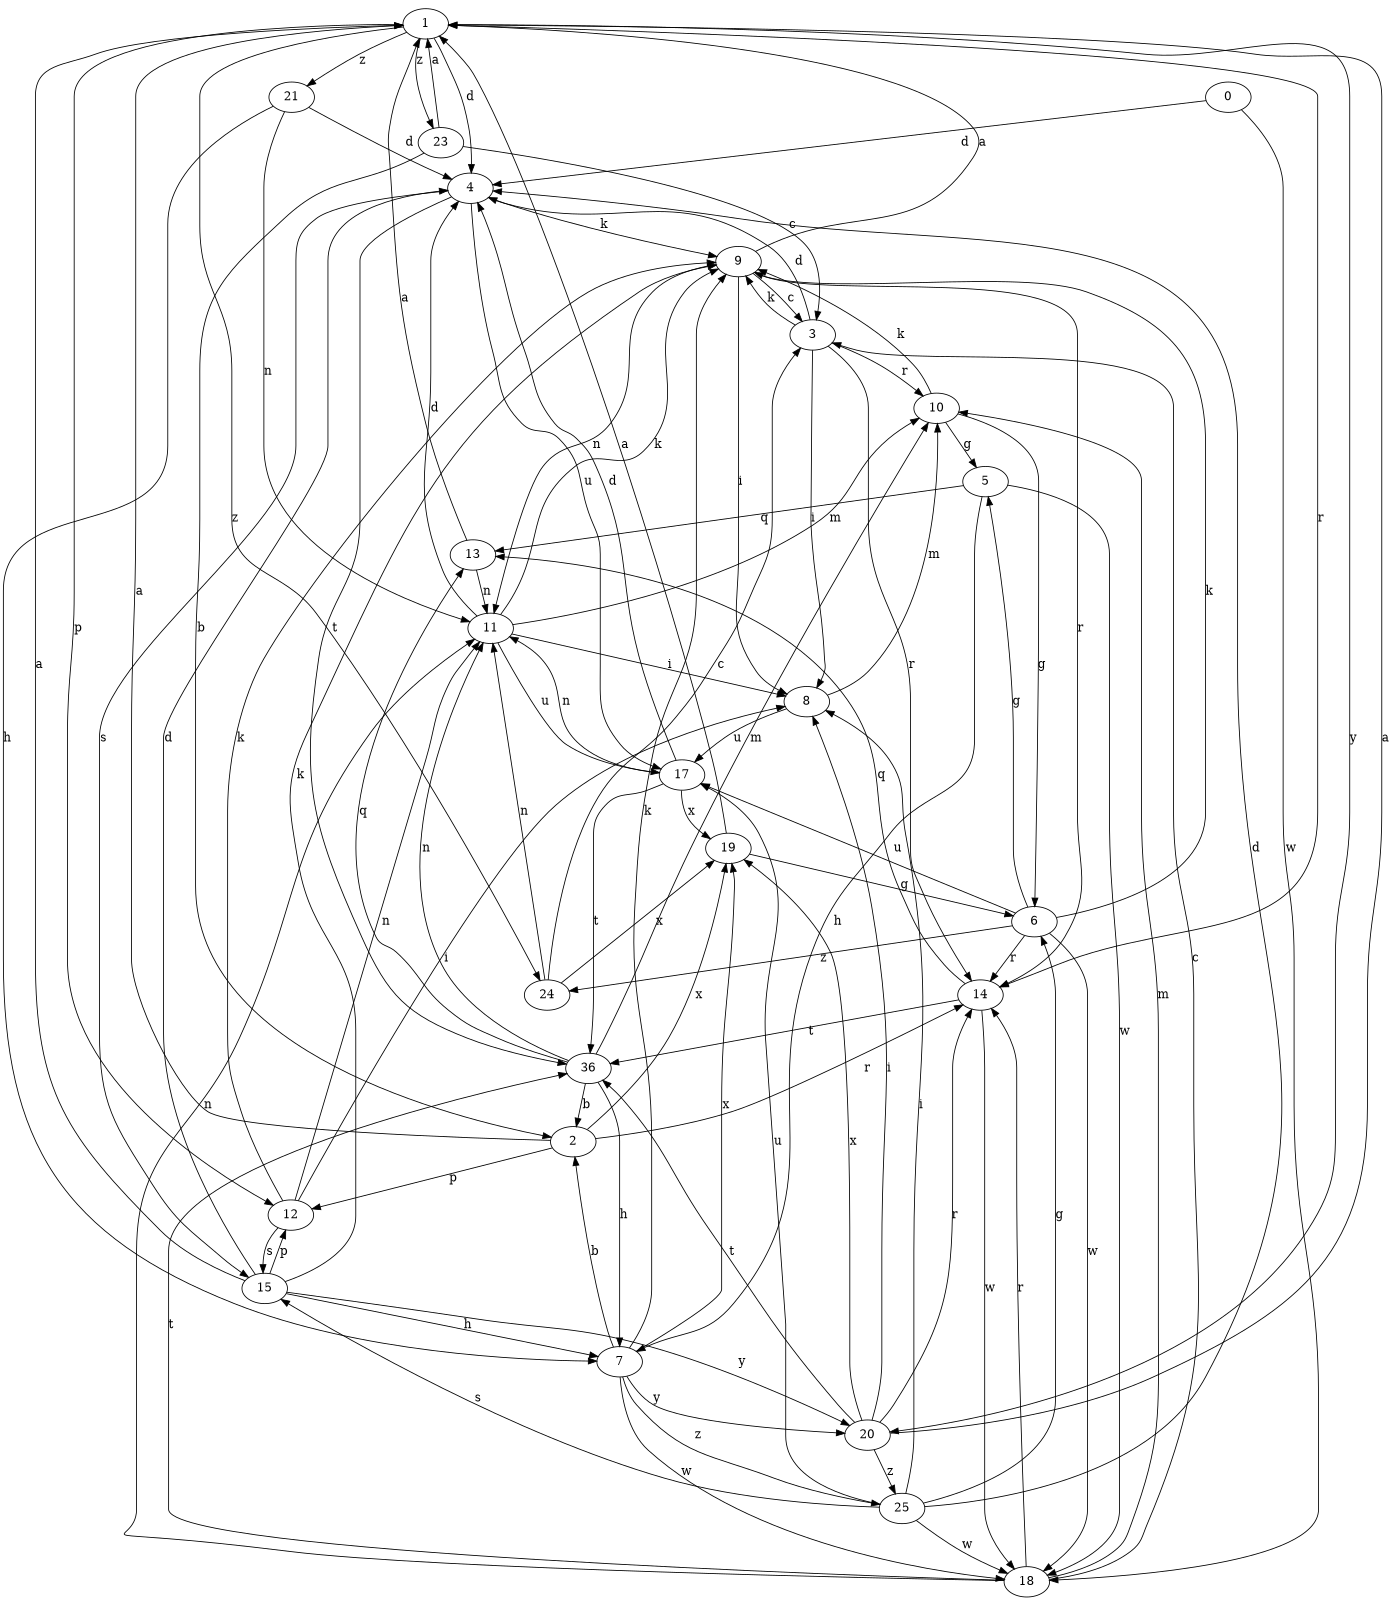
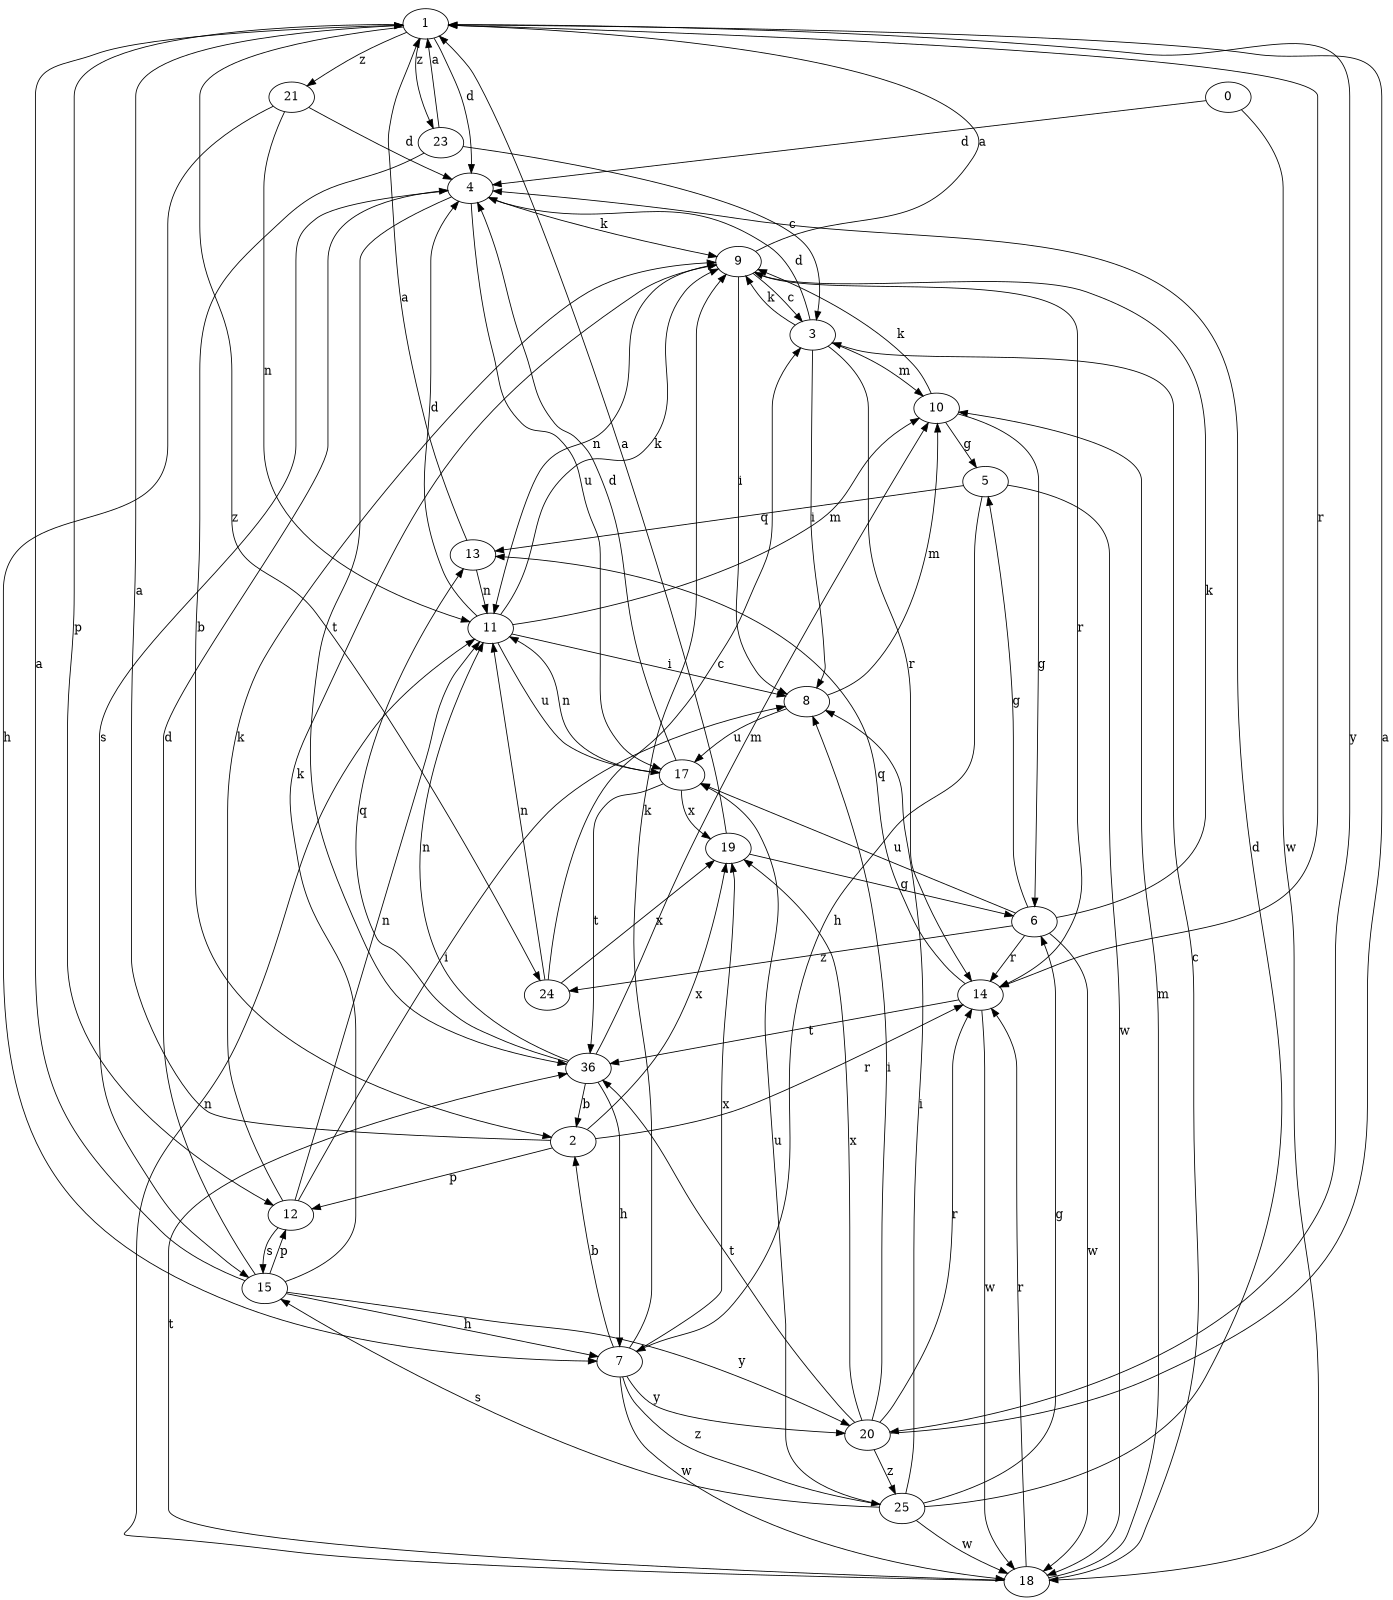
edge "3" -> "10": label "r" -> "m"
